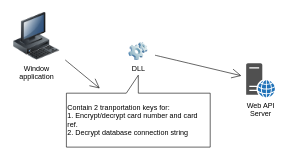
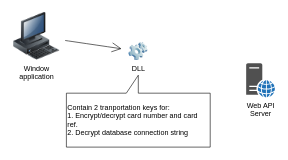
edge "DLL" -> "Web API Server": removed
edge "Window application" -> "Contain 2 tranportation keys for: 1. Encrypt/decrypt card number and card ref. 2. Decrypt database connection string": now "Window application" -> "DLL"
